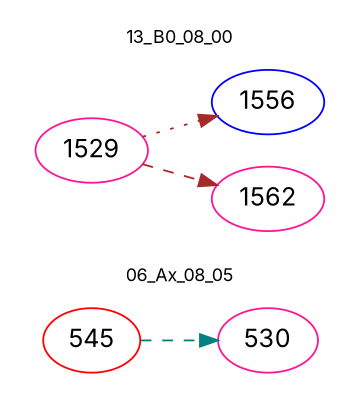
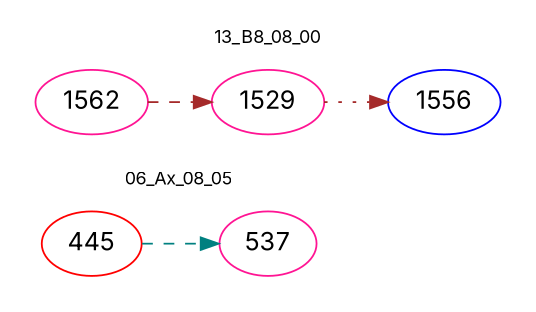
cluster "13_B0_08_00": label "13_B0_08_00" -> "13_B8_08_00"
edge "1529" -> "1562": reversed
node "545": label "545" -> "445"
node "530": label "530" -> "537"
